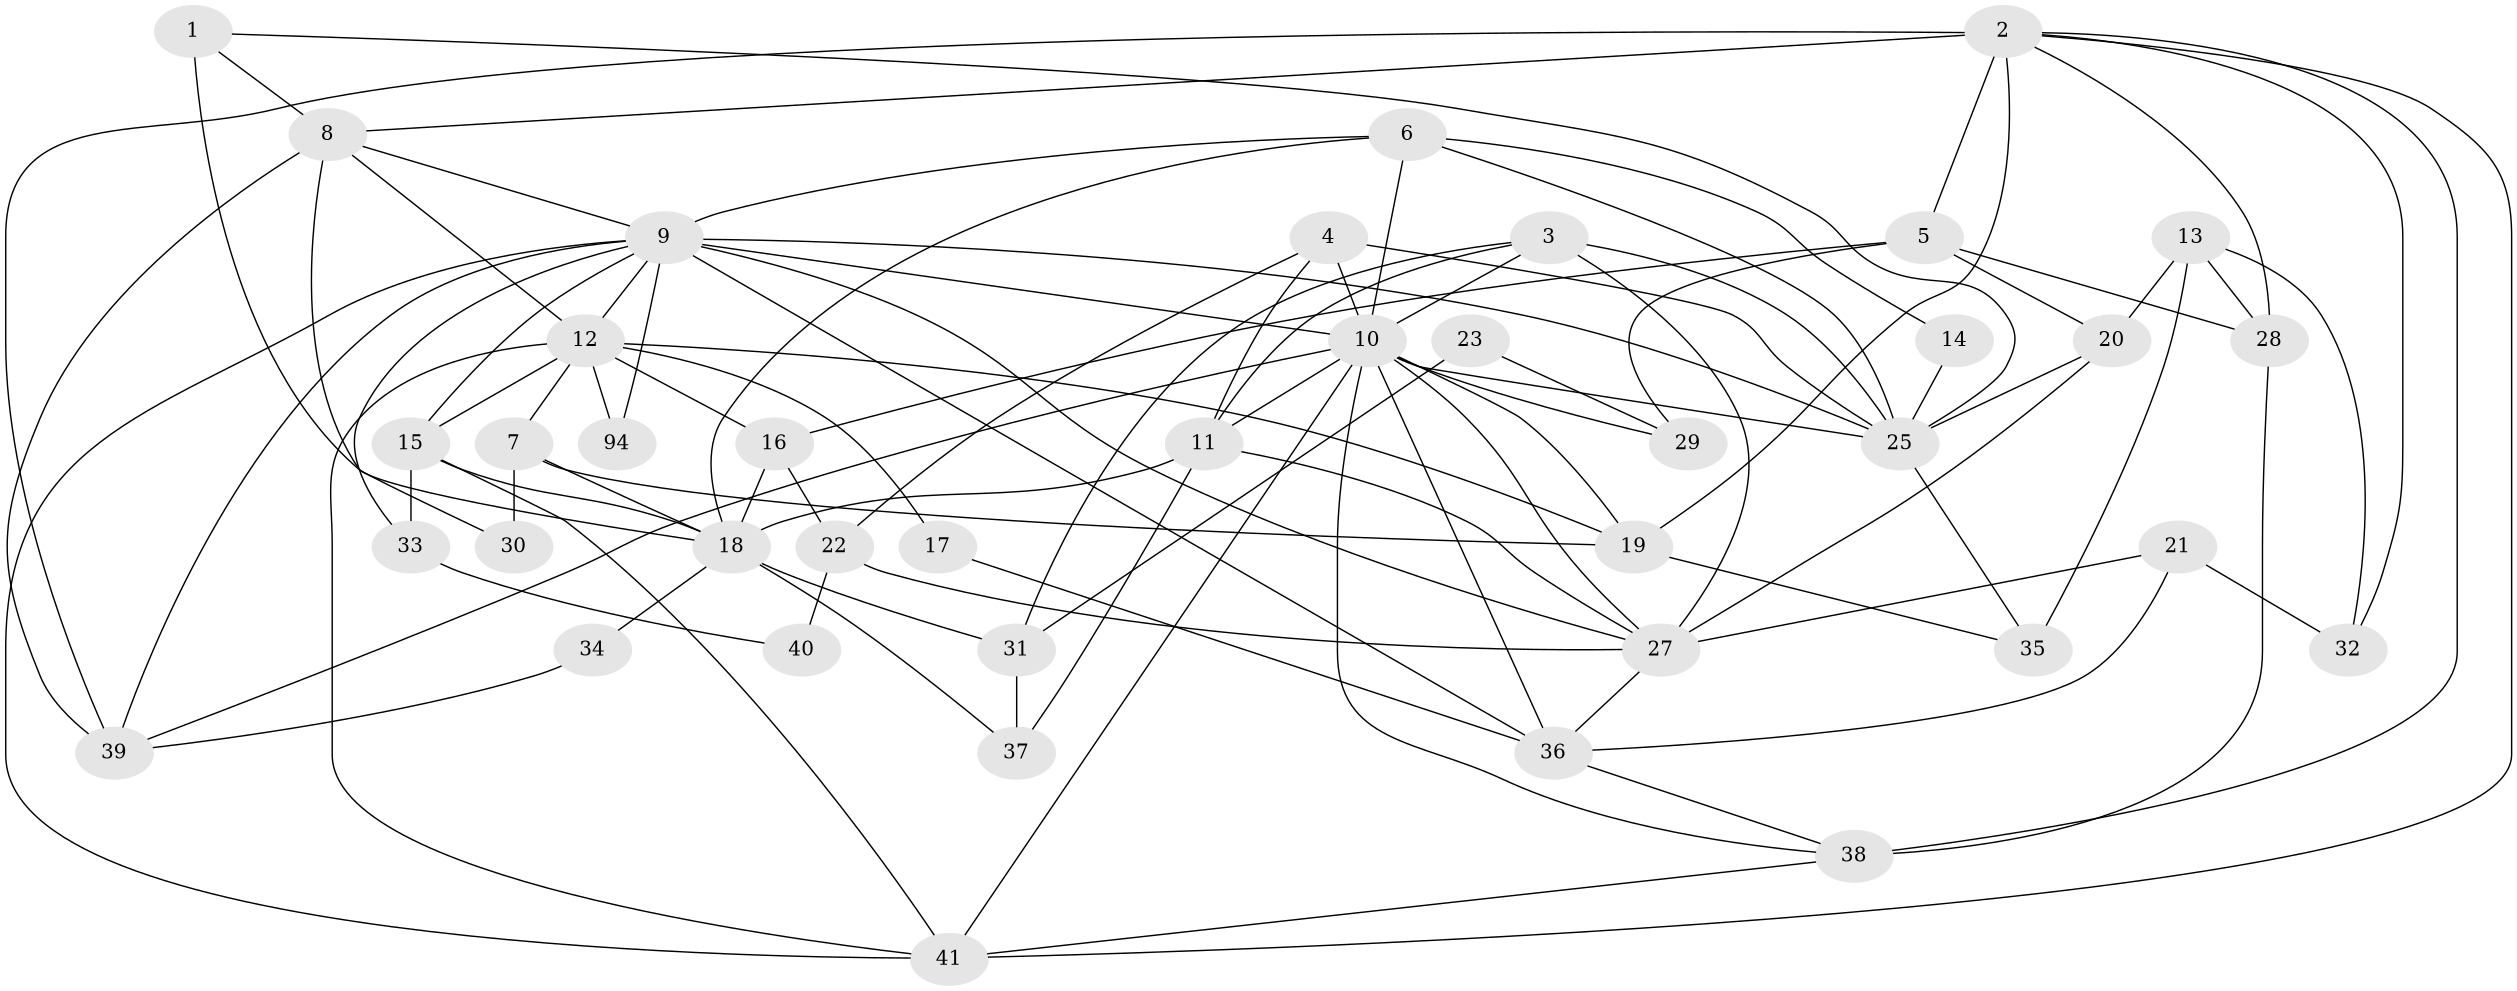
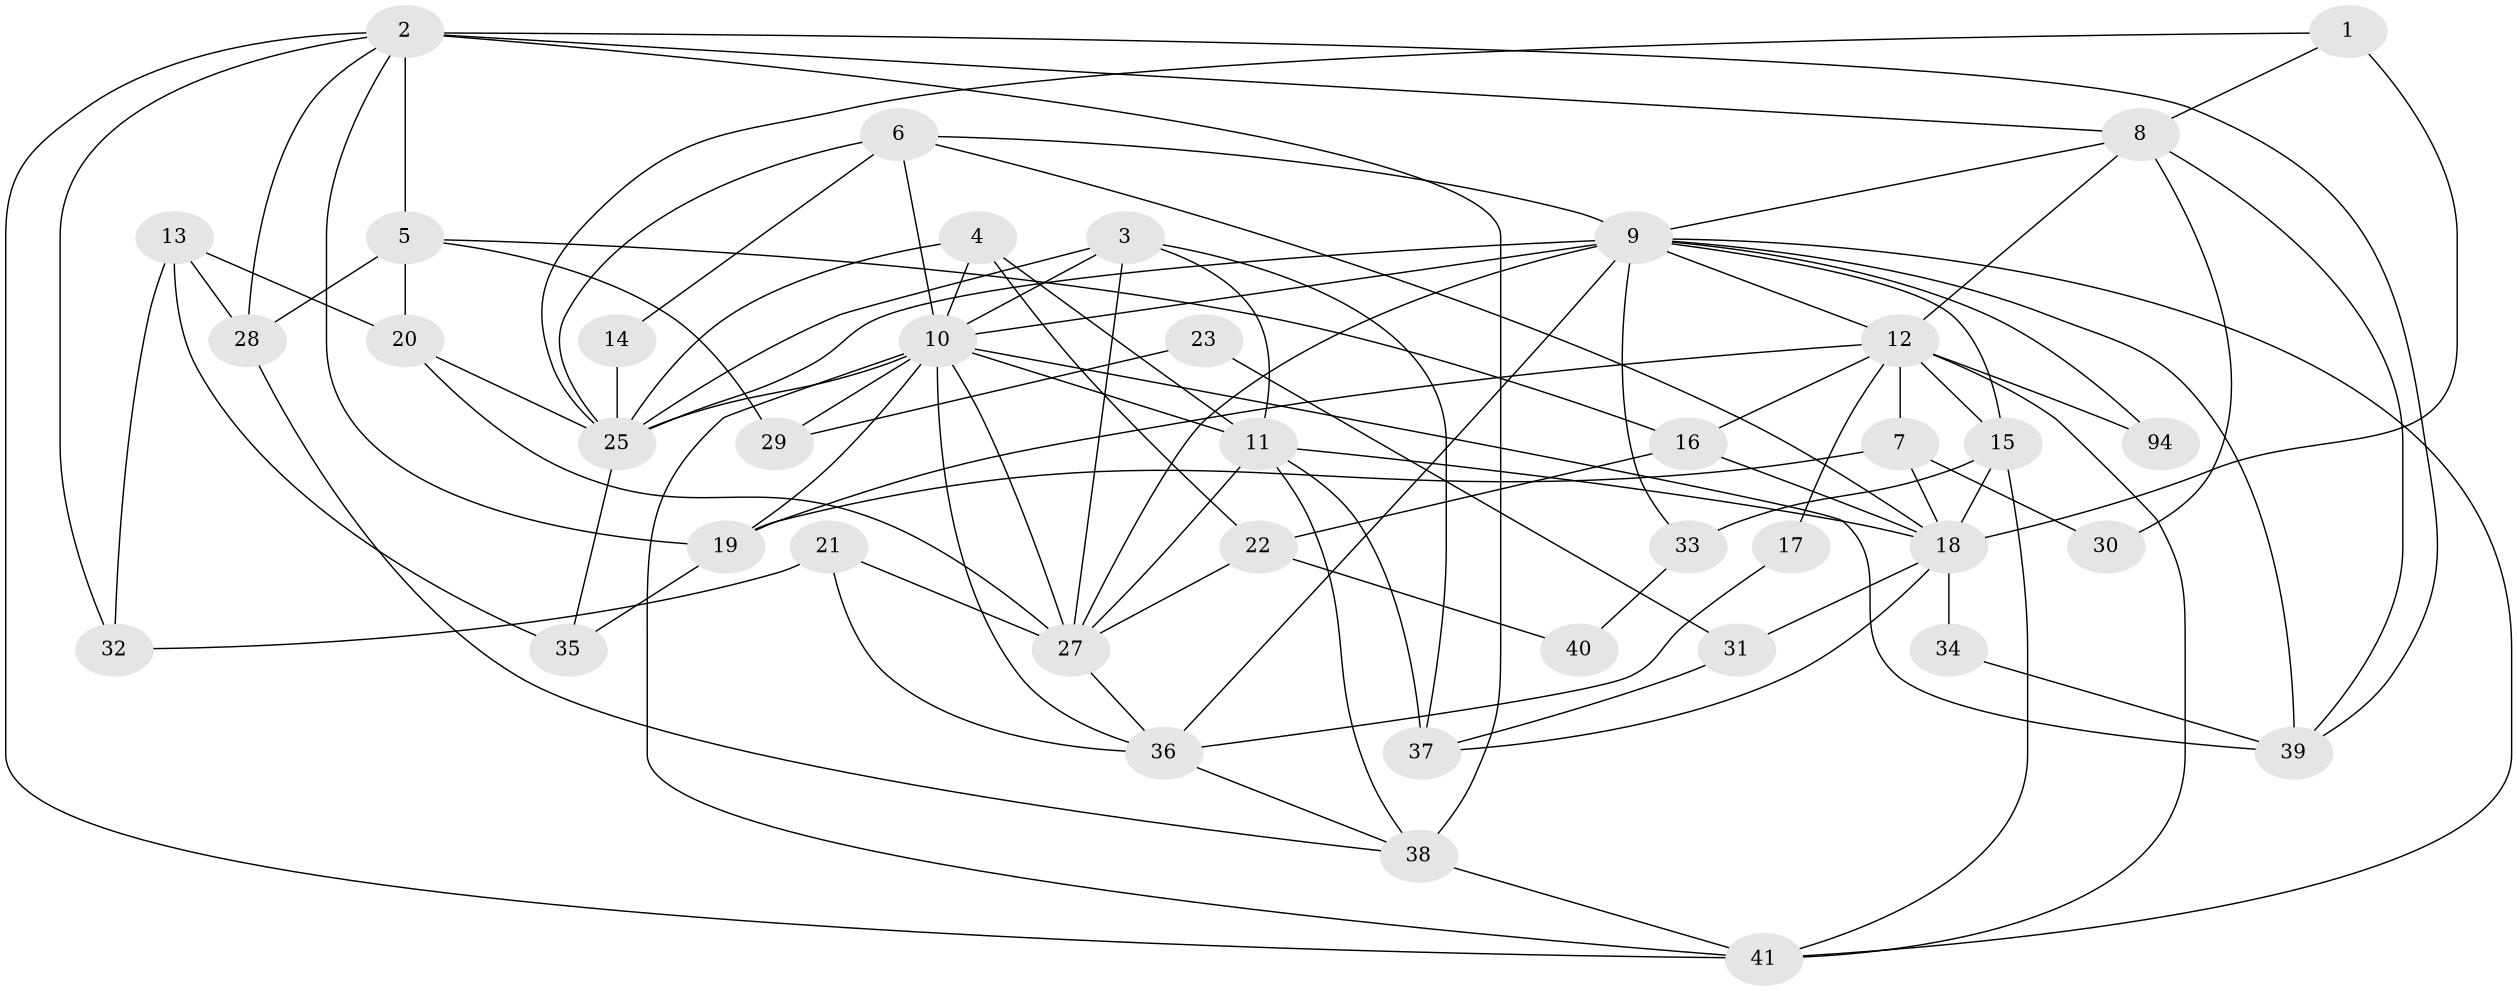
edge "3" -- "31": now "3" -- "37"
edge "10" -- "38": now "11" -- "38"
